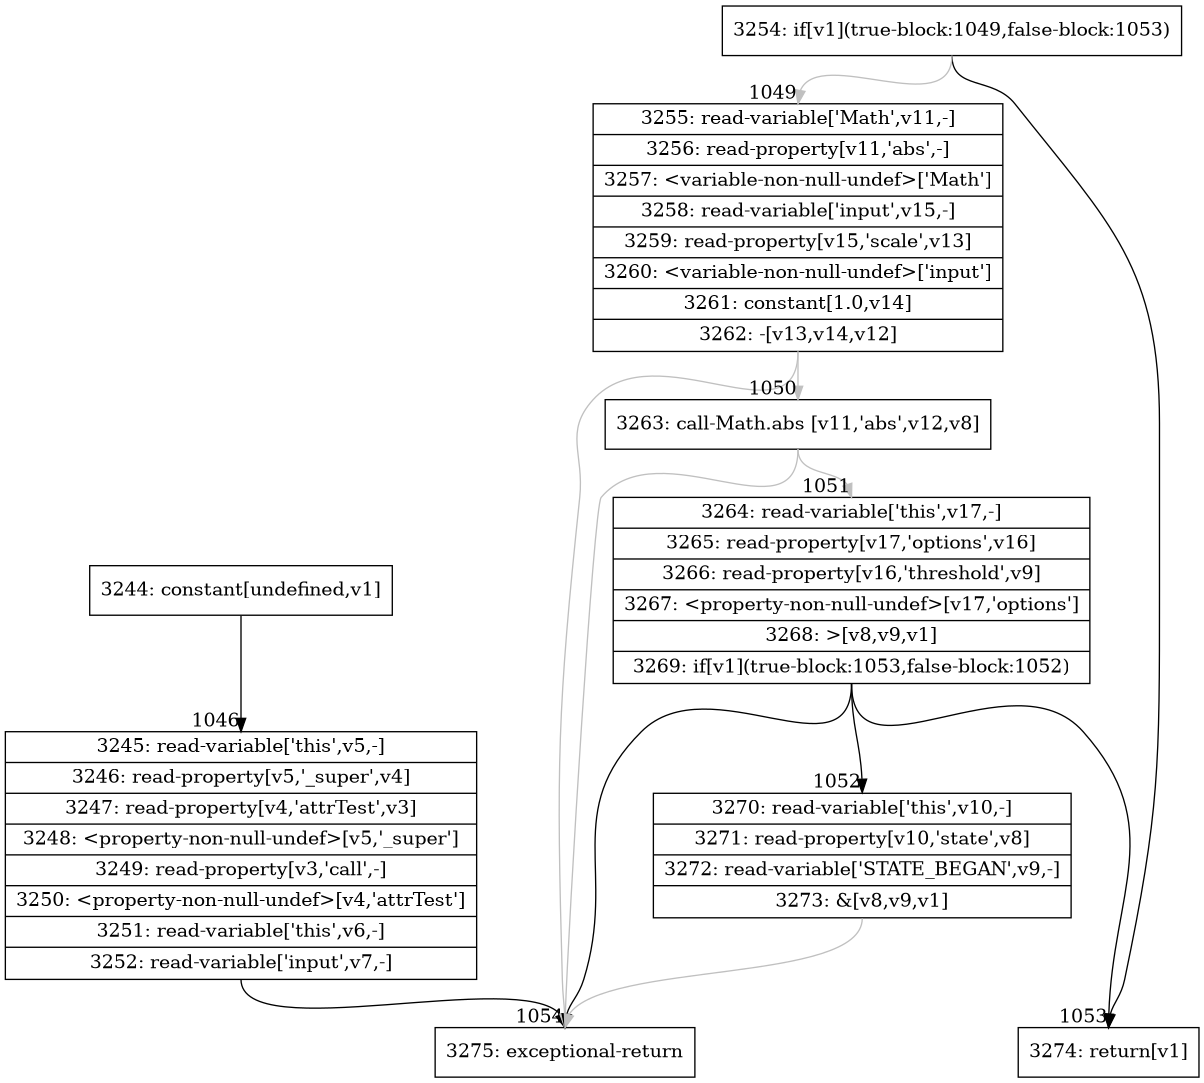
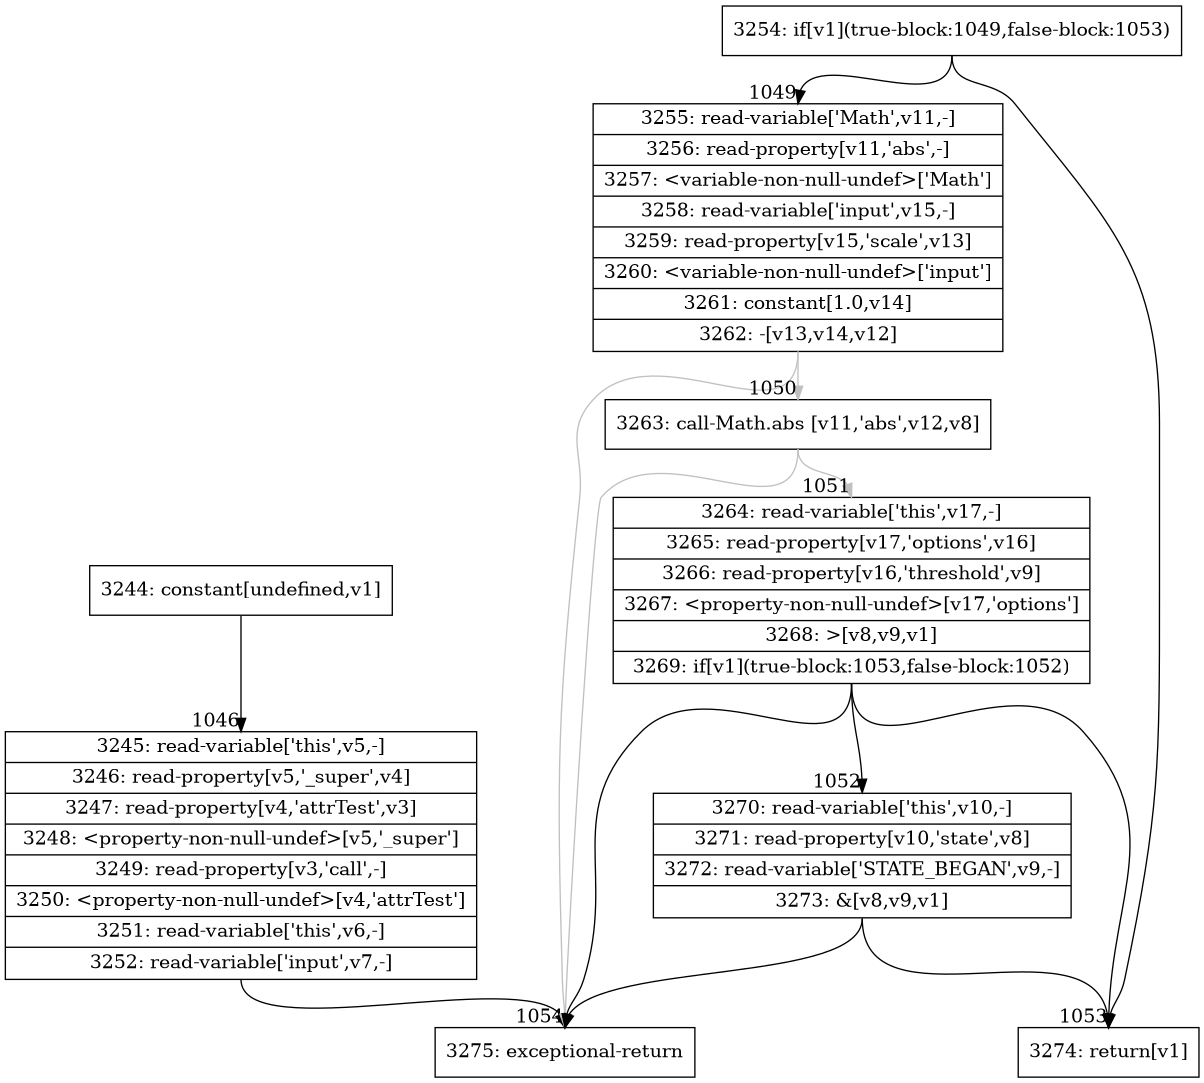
edge "3254: if[v1](true-block:1049,false-block:1053)" -> "3255: read-variable['Math',v11,-]": color gray -> black
edge "3270: read-variable['this',v10,-]" -> "3275: exceptional-return": color gray -> black
edge "3270: read-variable['this',v10,-]" -> "3274: return[v1]": added
